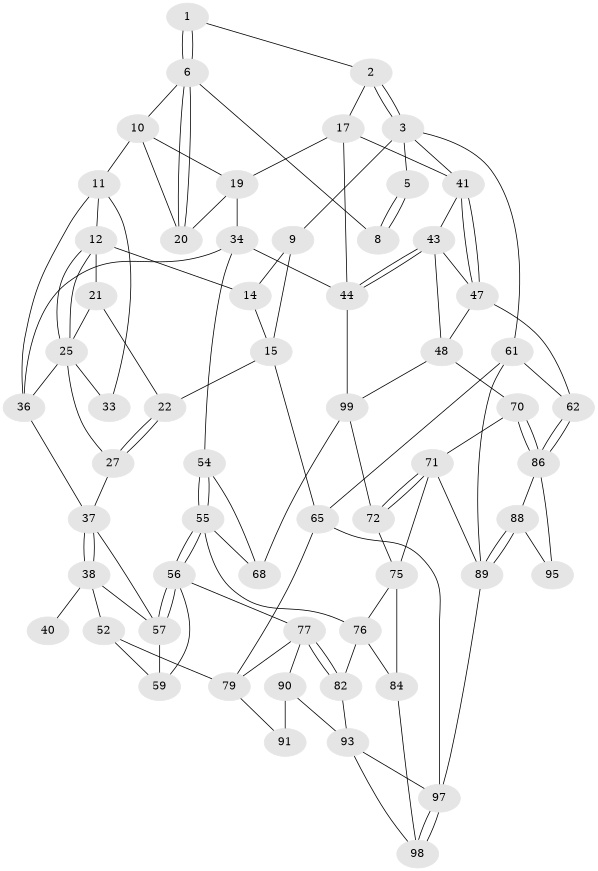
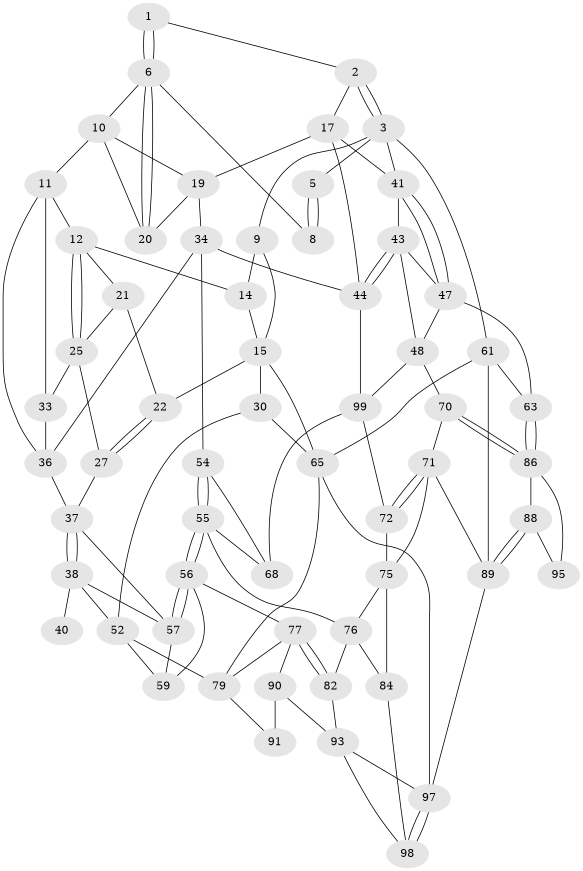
edge "25" -- "36": now "33" -- "36"
node "30": added
node "62": label "62" -> "63"
